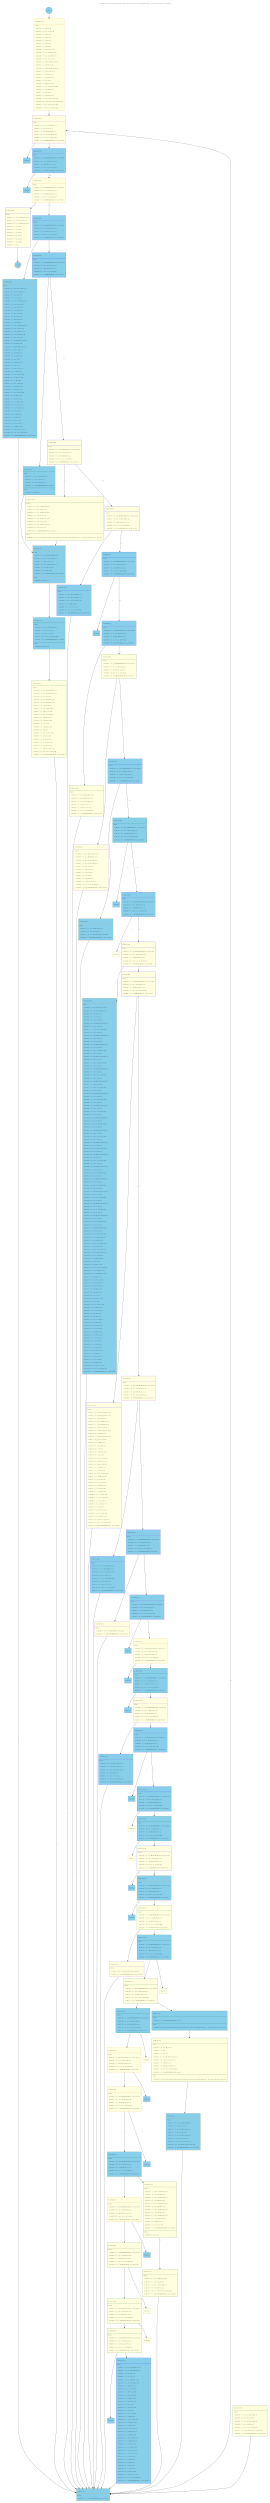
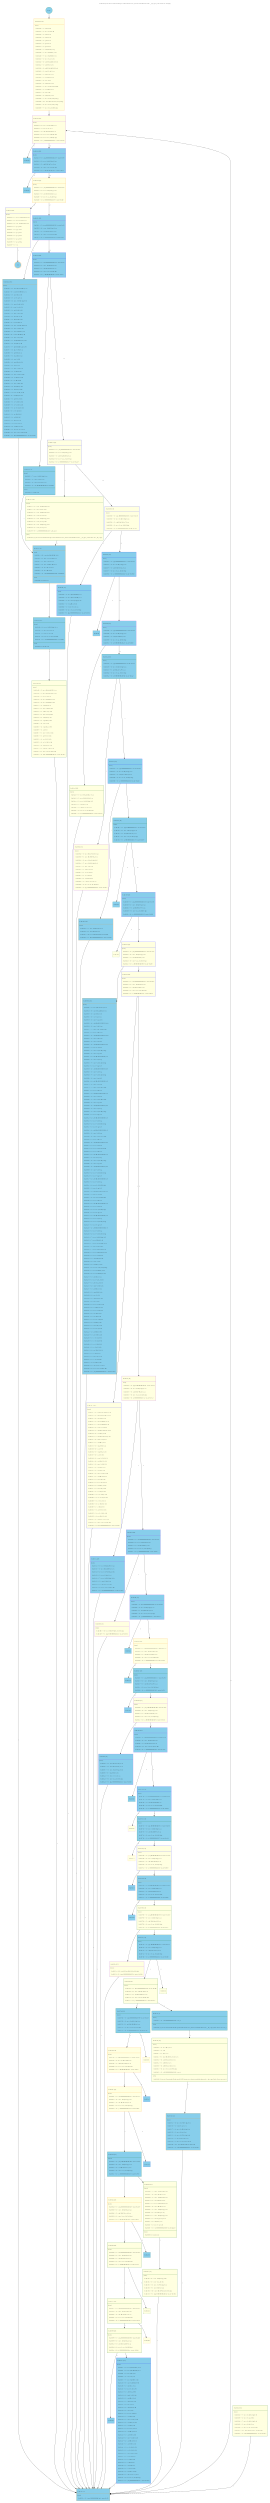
node "0x4015a4 [28]": fillcolor lightyellow -> skyblue
